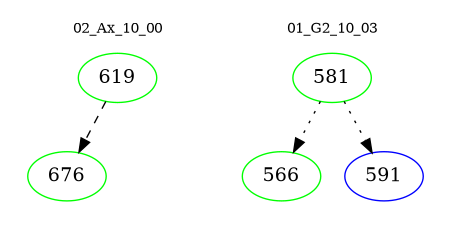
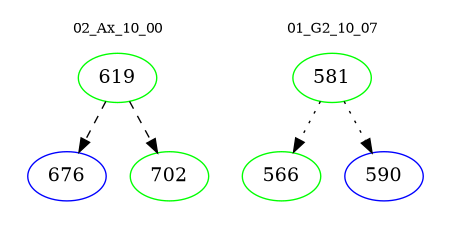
cluster "01_G2_10_03": label "01_G2_10_03" -> "01_G2_10_07"
node "676": color green -> blue
node "702": added
node "591": label "591" -> "590"
